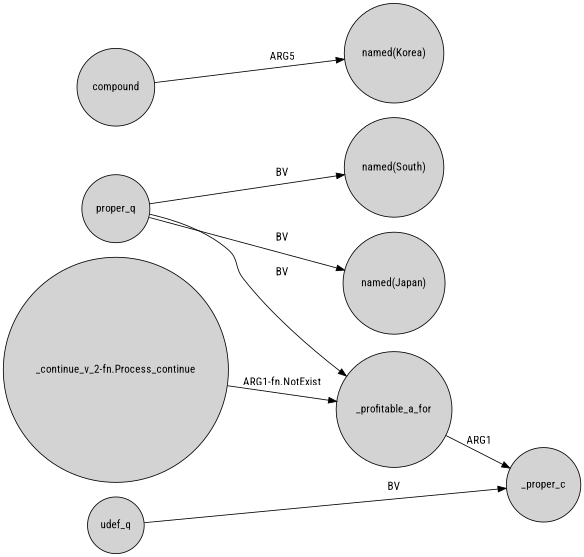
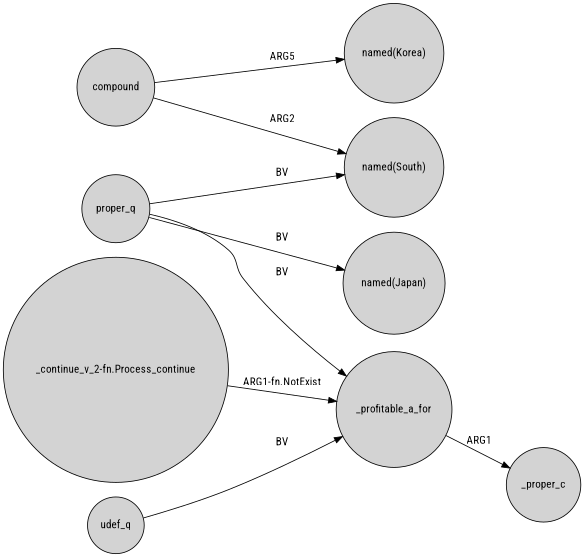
edge "compound" -> "named(South)": added, label "ARG2"
edge "udef_q" -> "_proper_c": now "udef_q" -> "_profitable_a_for"
